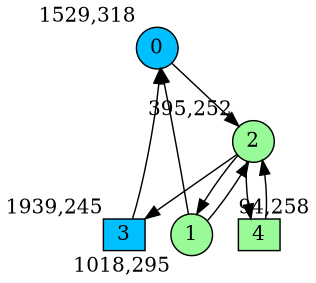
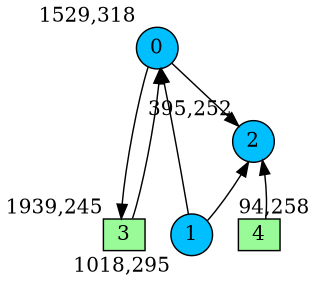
node "2 395,252": fillcolor palegreen -> deepskyblue
edge "2 395,252" -> "1 1018,295": removed
edge "2 395,252" -> "3 1939,245": now "0 1529,318" -> "3 1939,245"
edge "2 395,252" -> "4 94,258": removed
node "3 1939,245": fillcolor deepskyblue -> palegreen
node "1 1018,295": fillcolor palegreen -> deepskyblue
